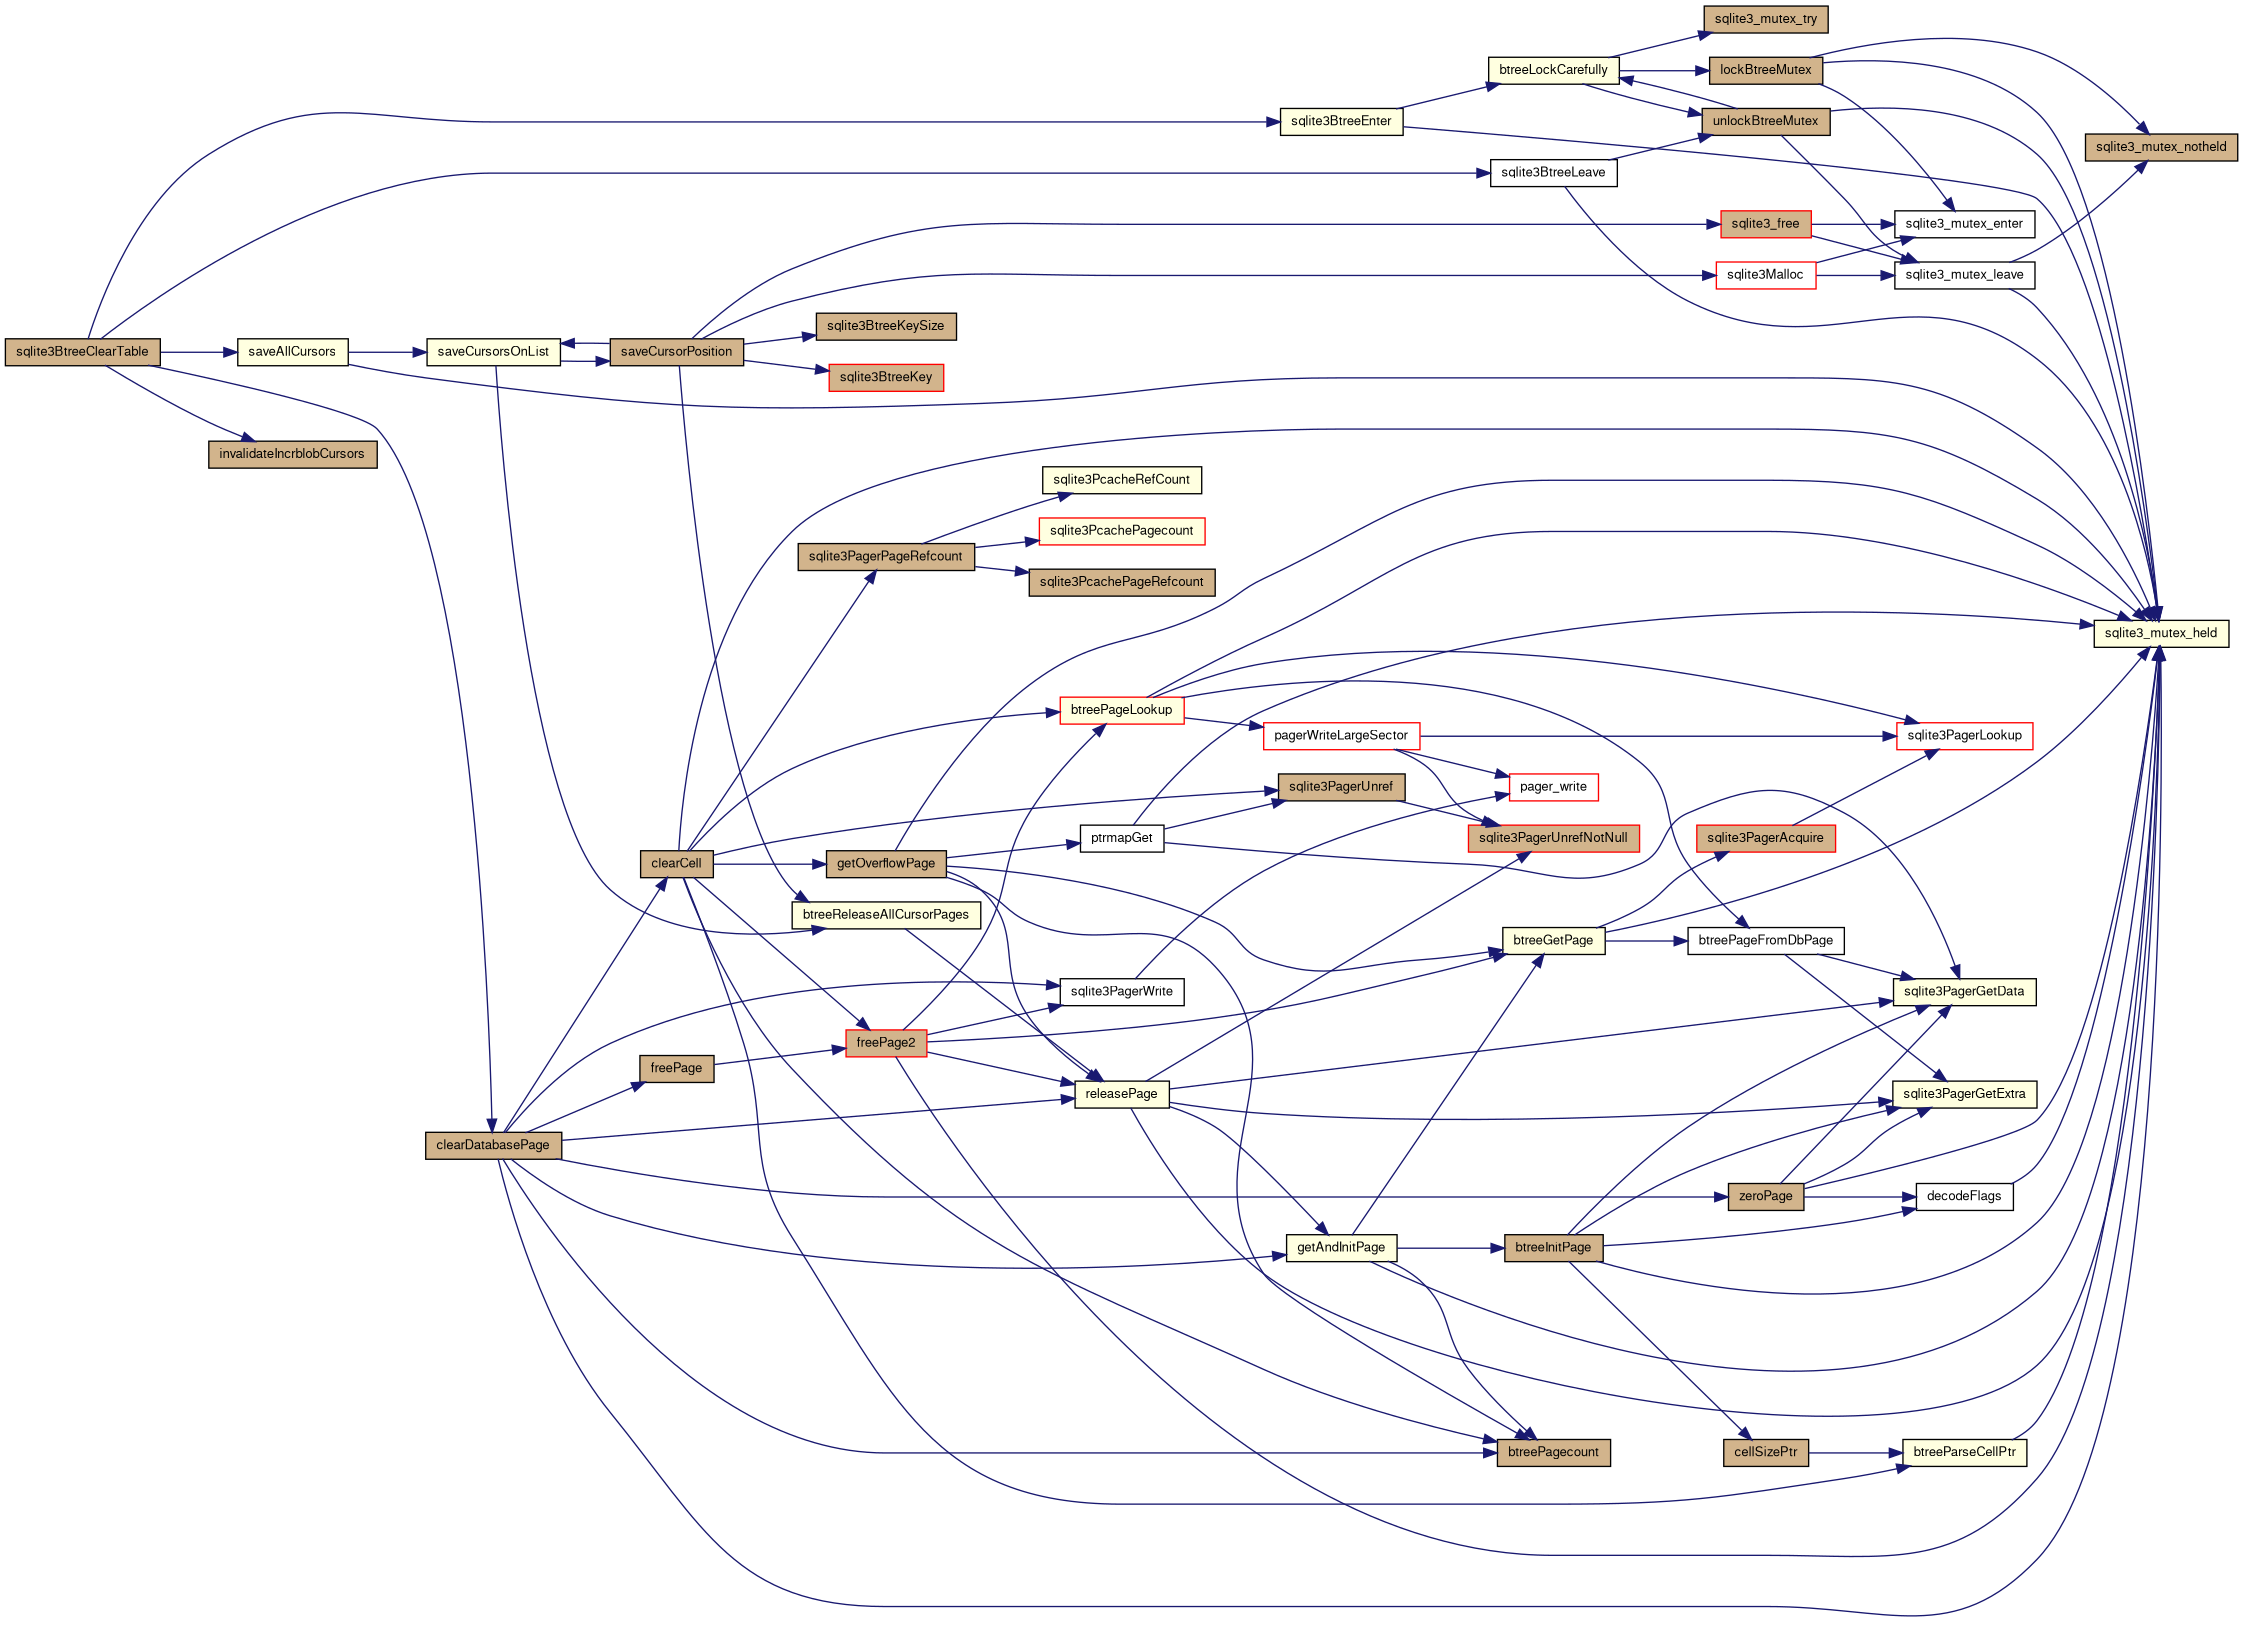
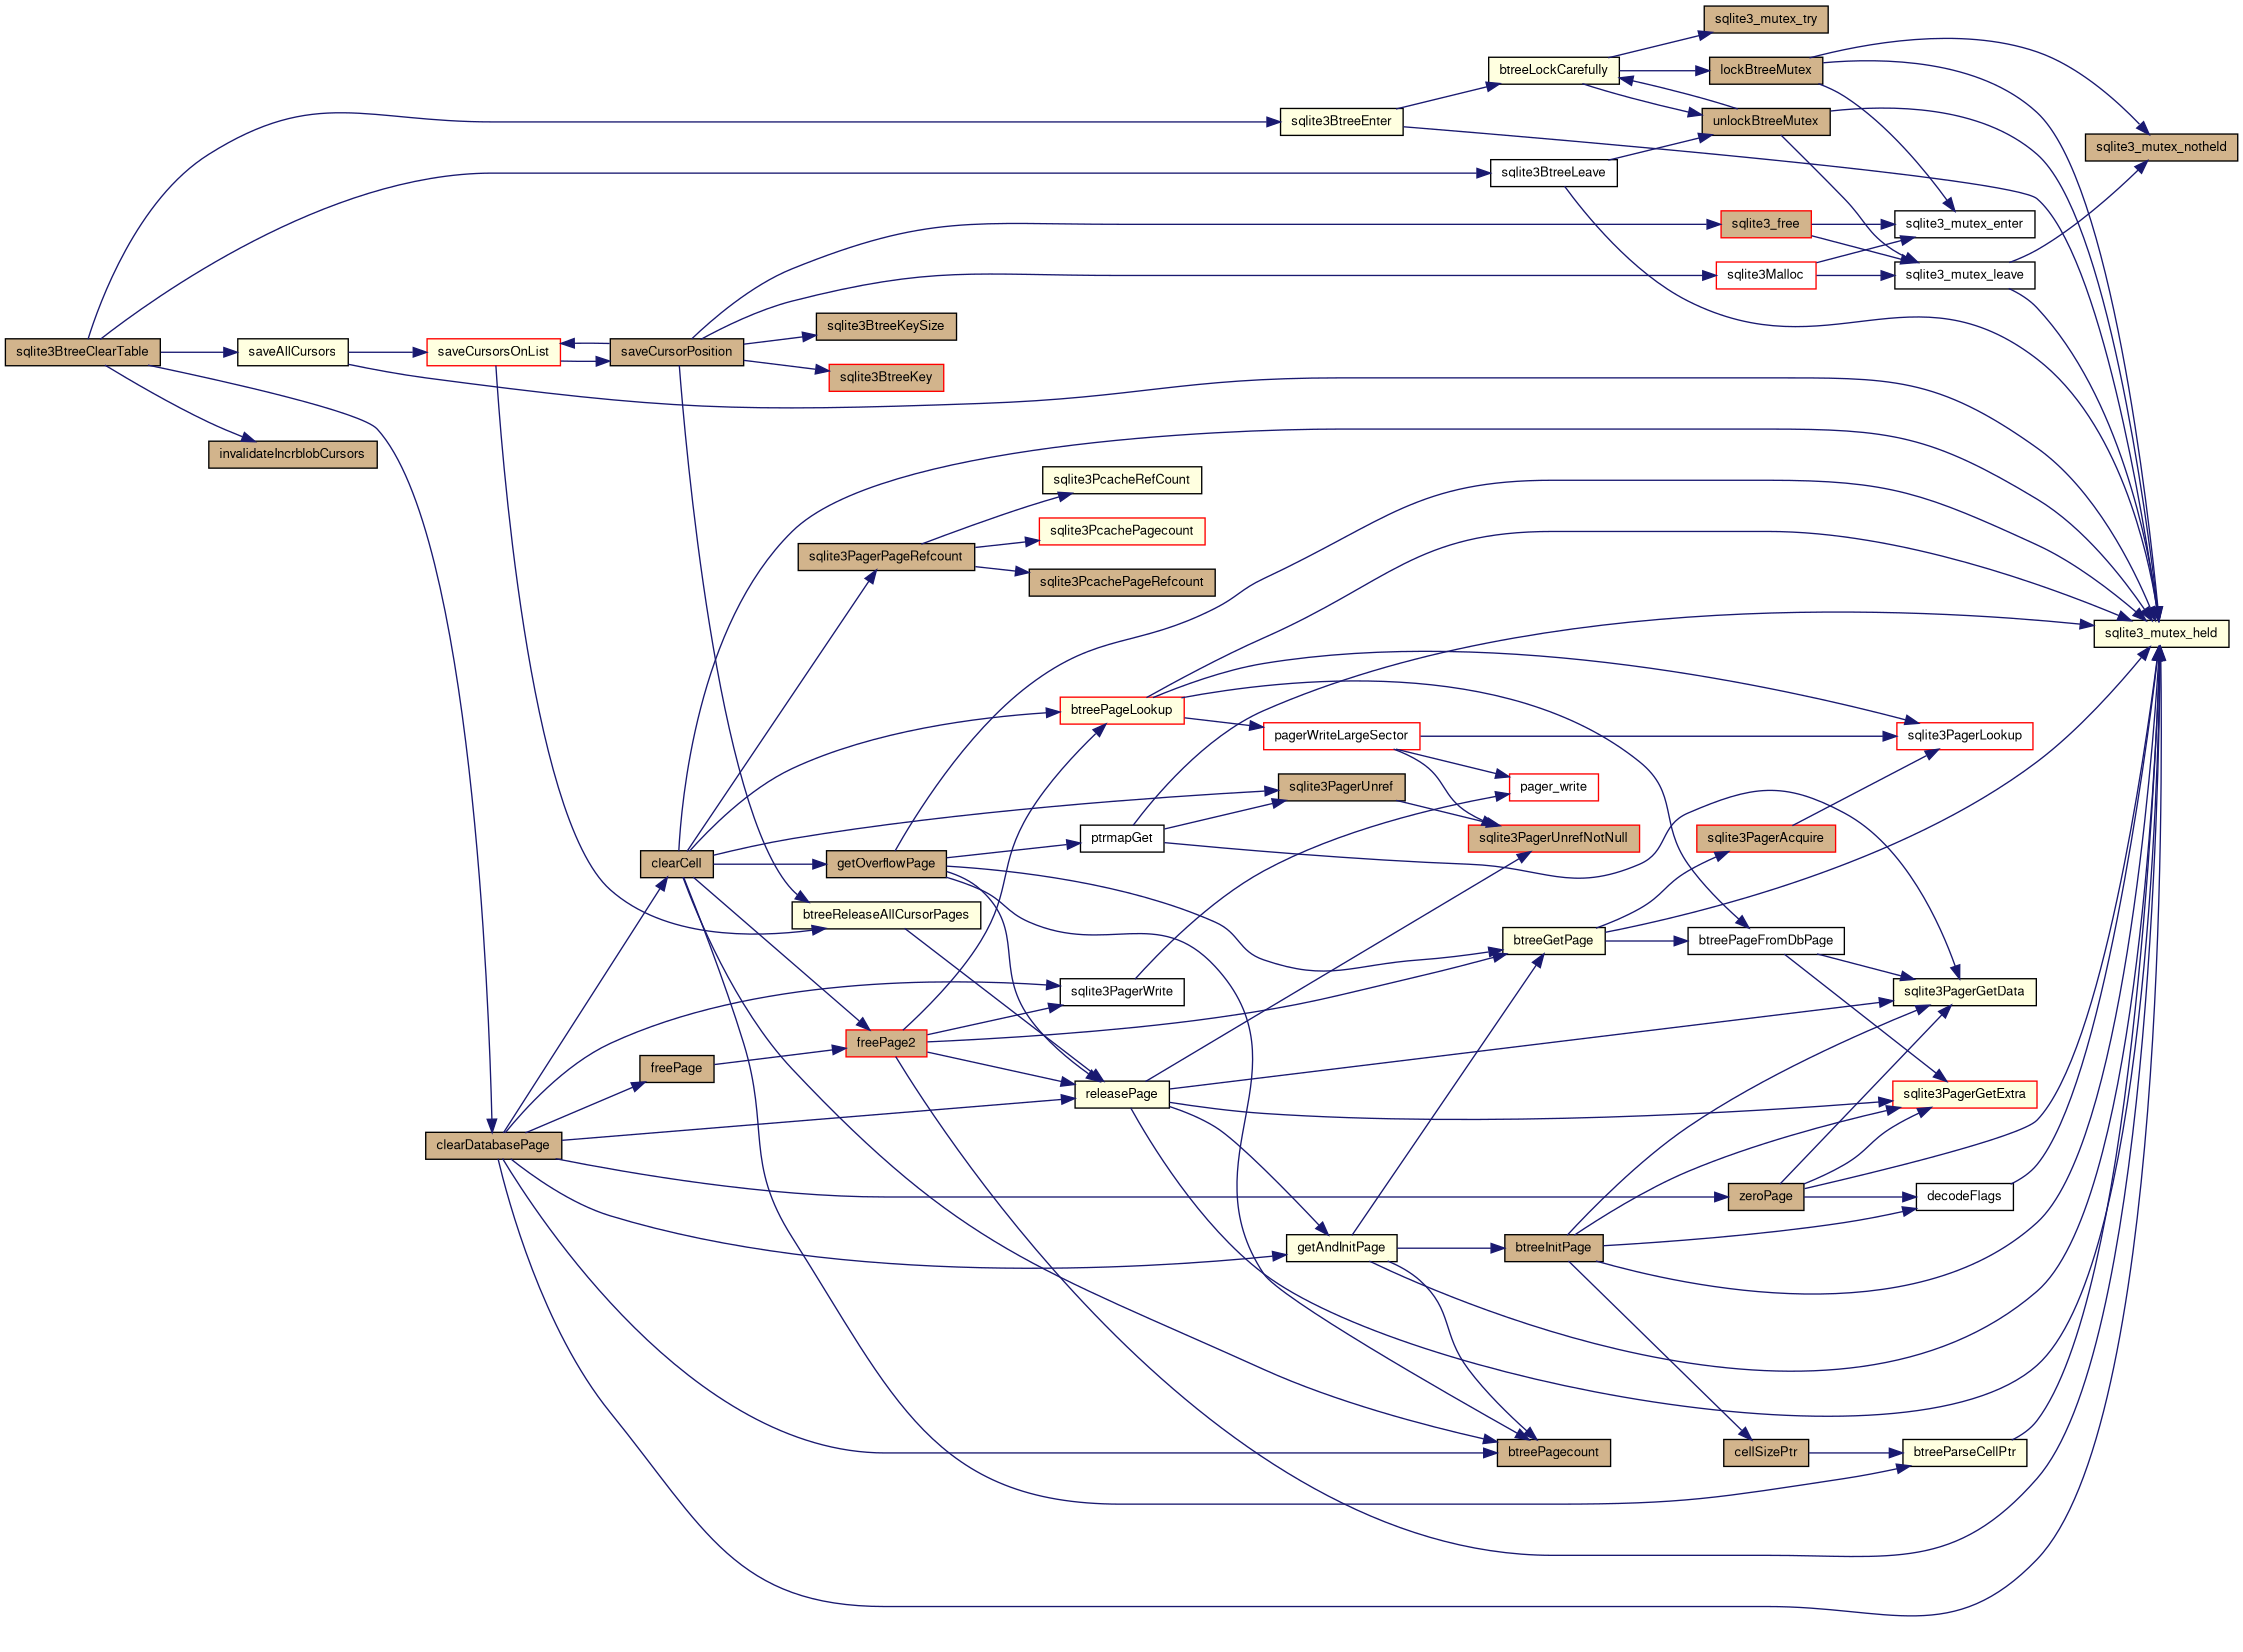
node "saveCursorsOnList": color black -> red
node "sqlite3PagerGetExtra": color black -> red
